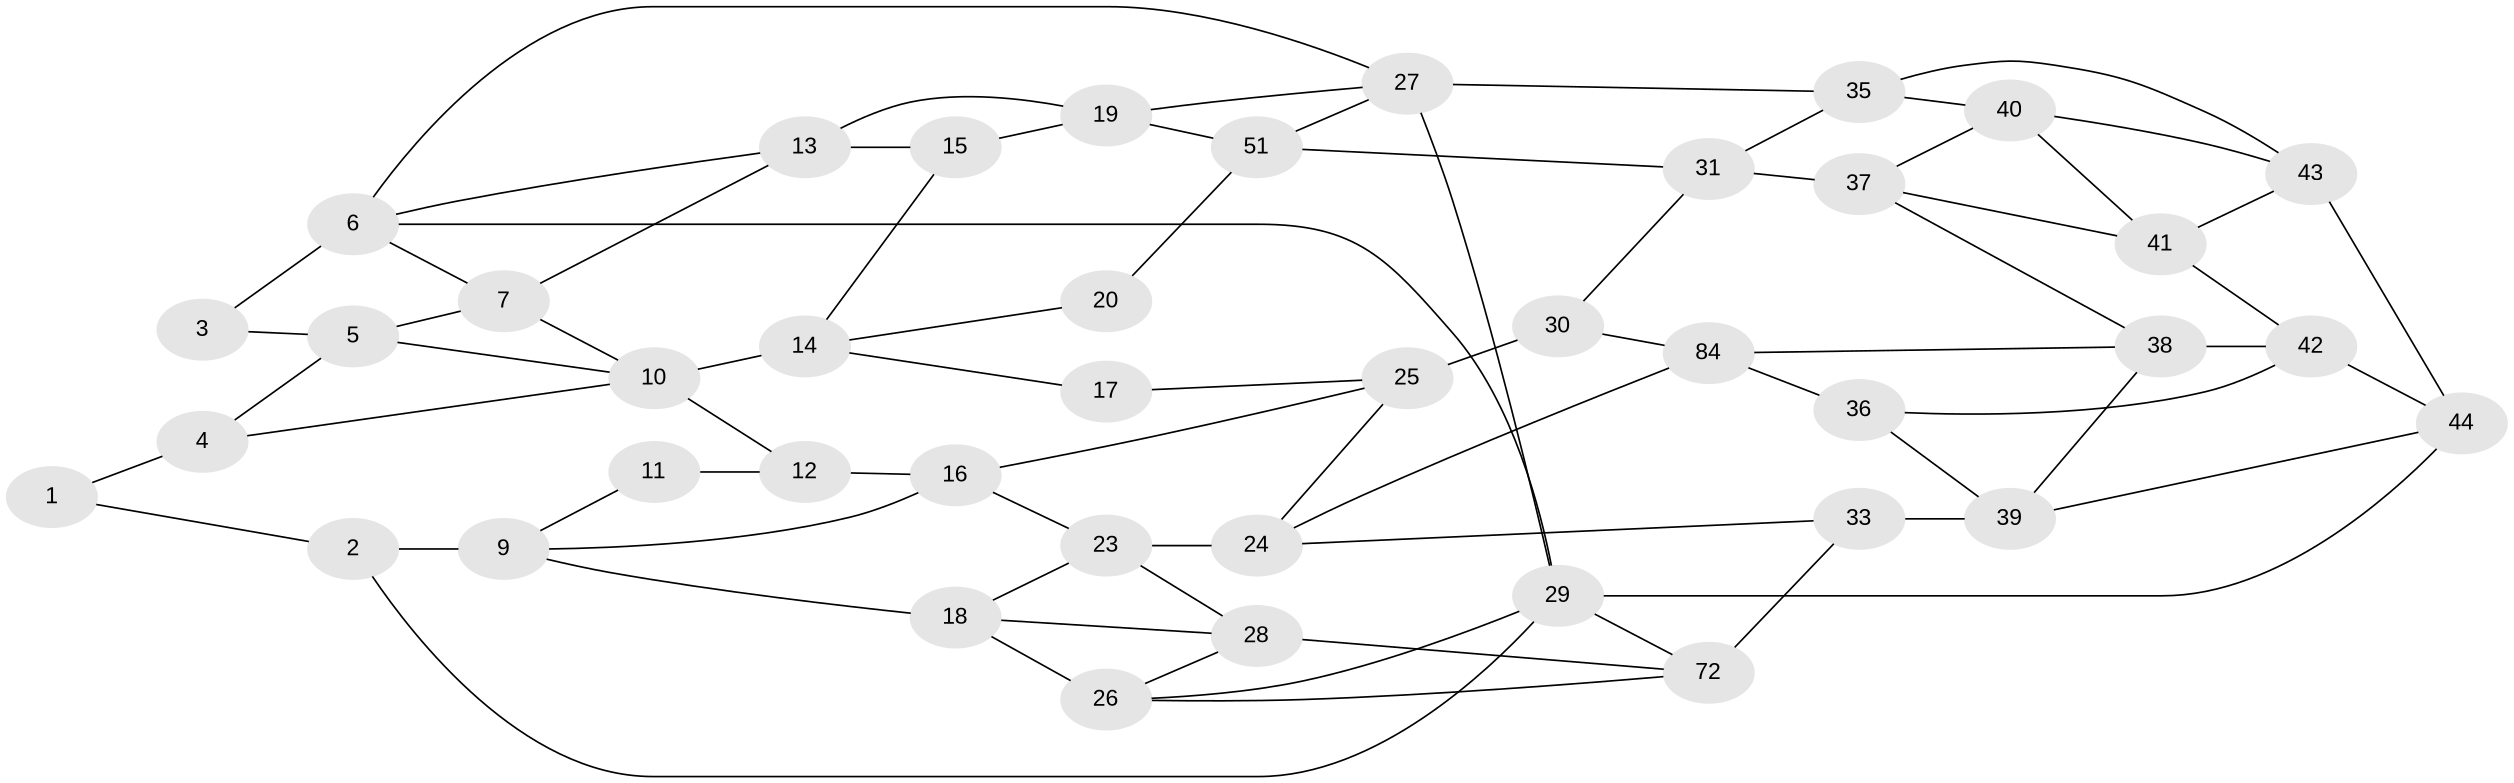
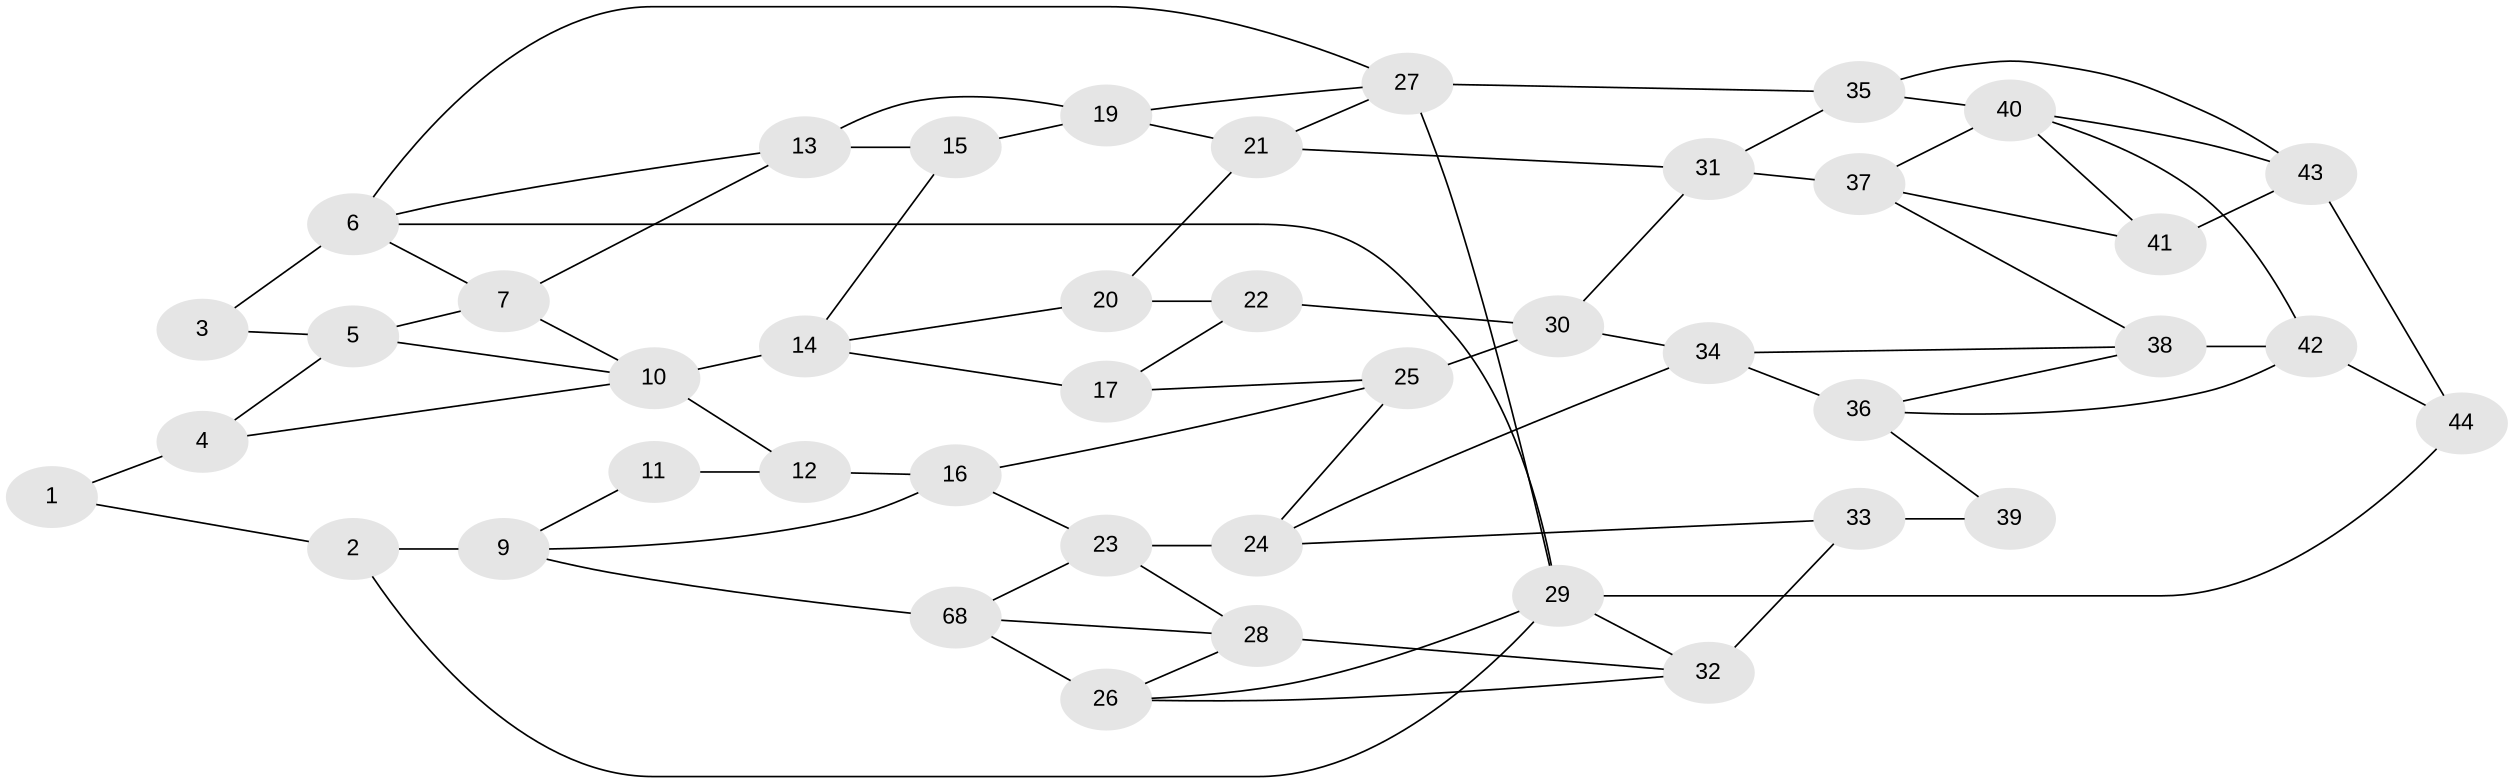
node "51": label "51" -> "21"
edge "41" -- "42": now "40" -- "42"
node "22": added
node "84": label "84" -> "34"
edge "38" -- "39": now "38" -- "36"
edge "44" -- "39": removed
node "18": label "18" -> "68"
node "72": label "72" -> "32"
